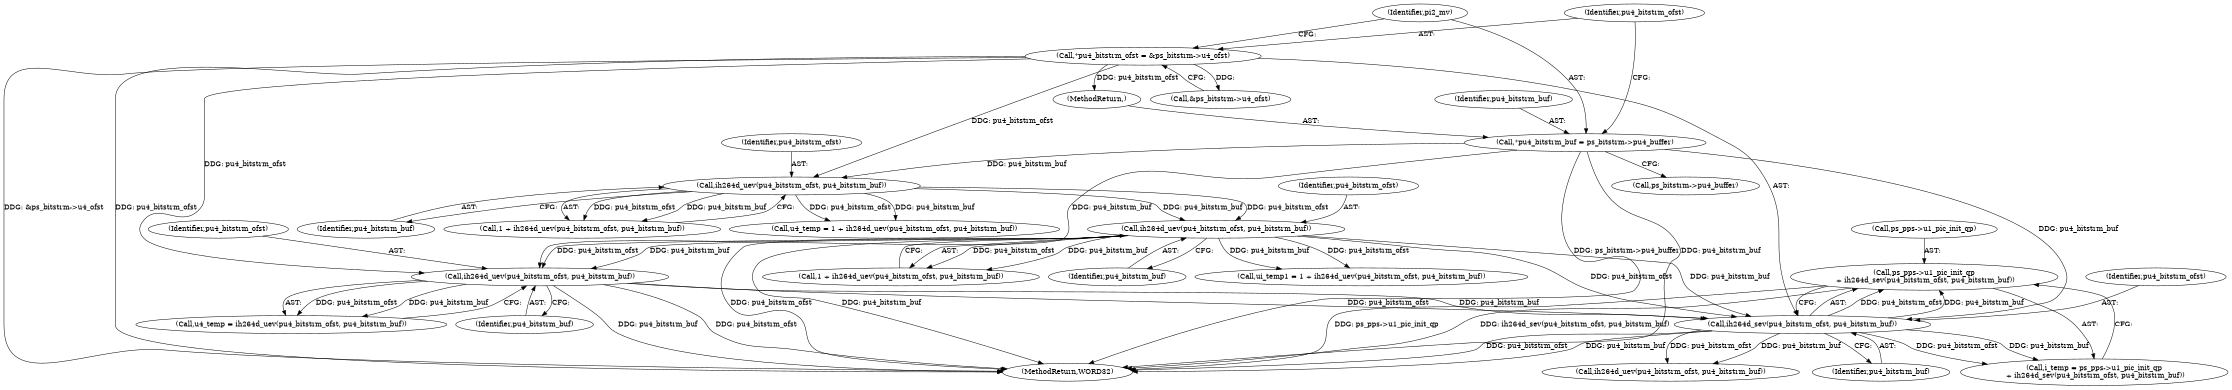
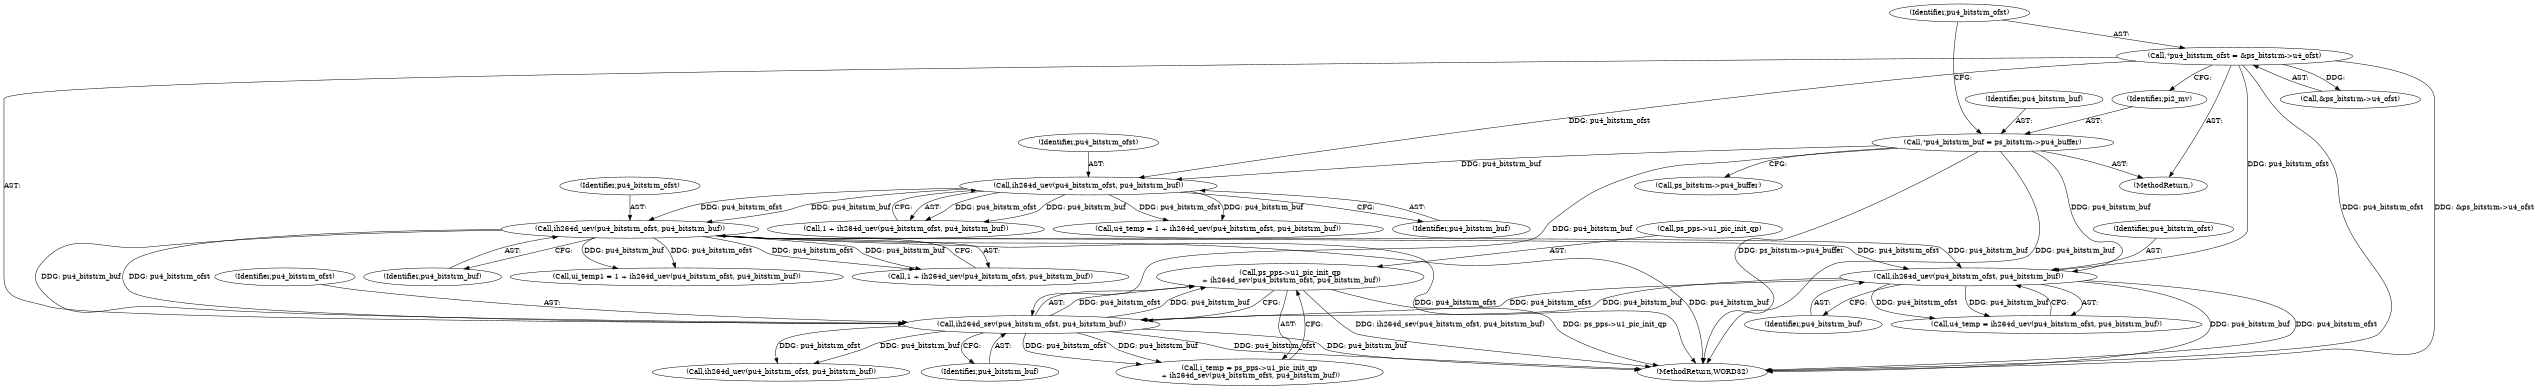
edge "(Identifier,pi2_mv)" -> "(Call,*pu4_bitstrm_ofst = &ps_bitstrm->u4_ofst)": reversed
edge "(Call,*pu4_bitstrm_ofst = &ps_bitstrm->u4_ofst)" -> "(MethodReturn,)": label "DDG: pu4_bitstrm_ofst" -> "AST: "
edge "(Call,&ps_bitstrm->u4_ofst)" -> "(Call,*pu4_bitstrm_ofst = &ps_bitstrm->u4_ofst)": label "CFG: " -> "AST: "
edge "(MethodReturn,)" -> "(Call,*pu4_bitstrm_buf = ps_bitstrm->pu4_buffer)": reversed
